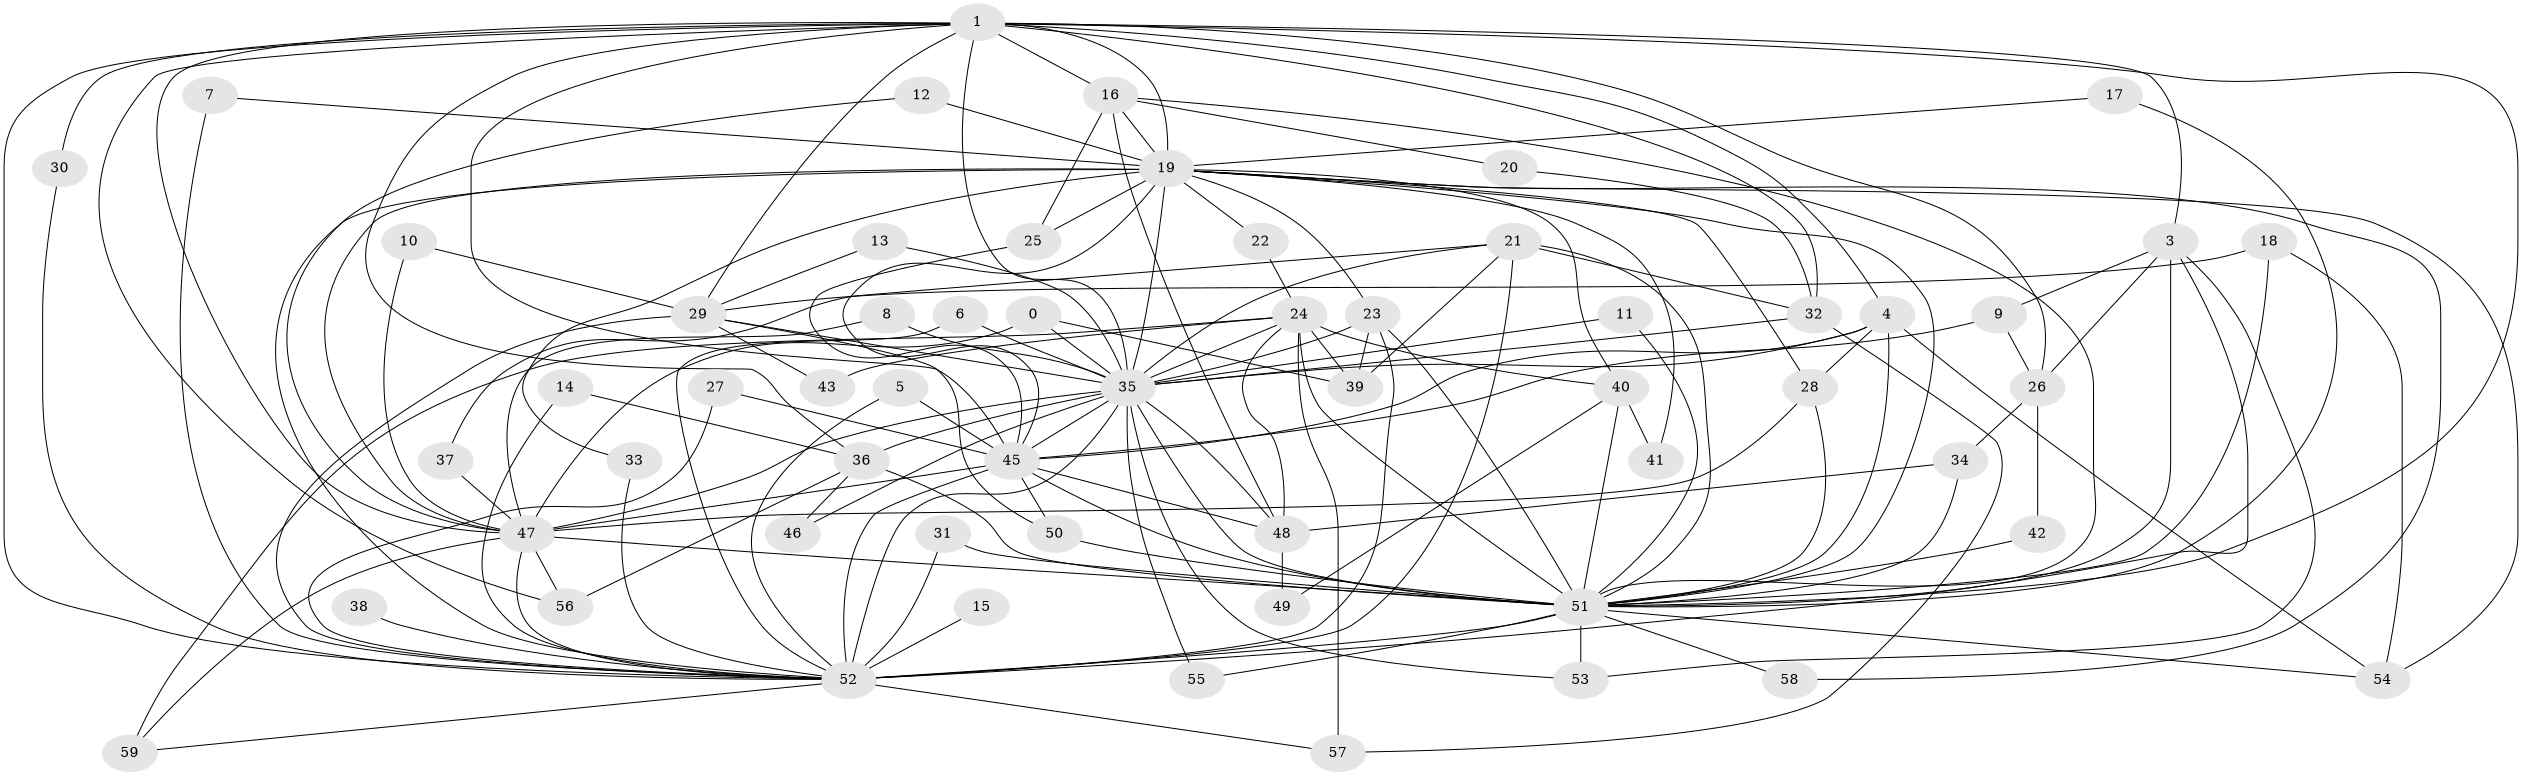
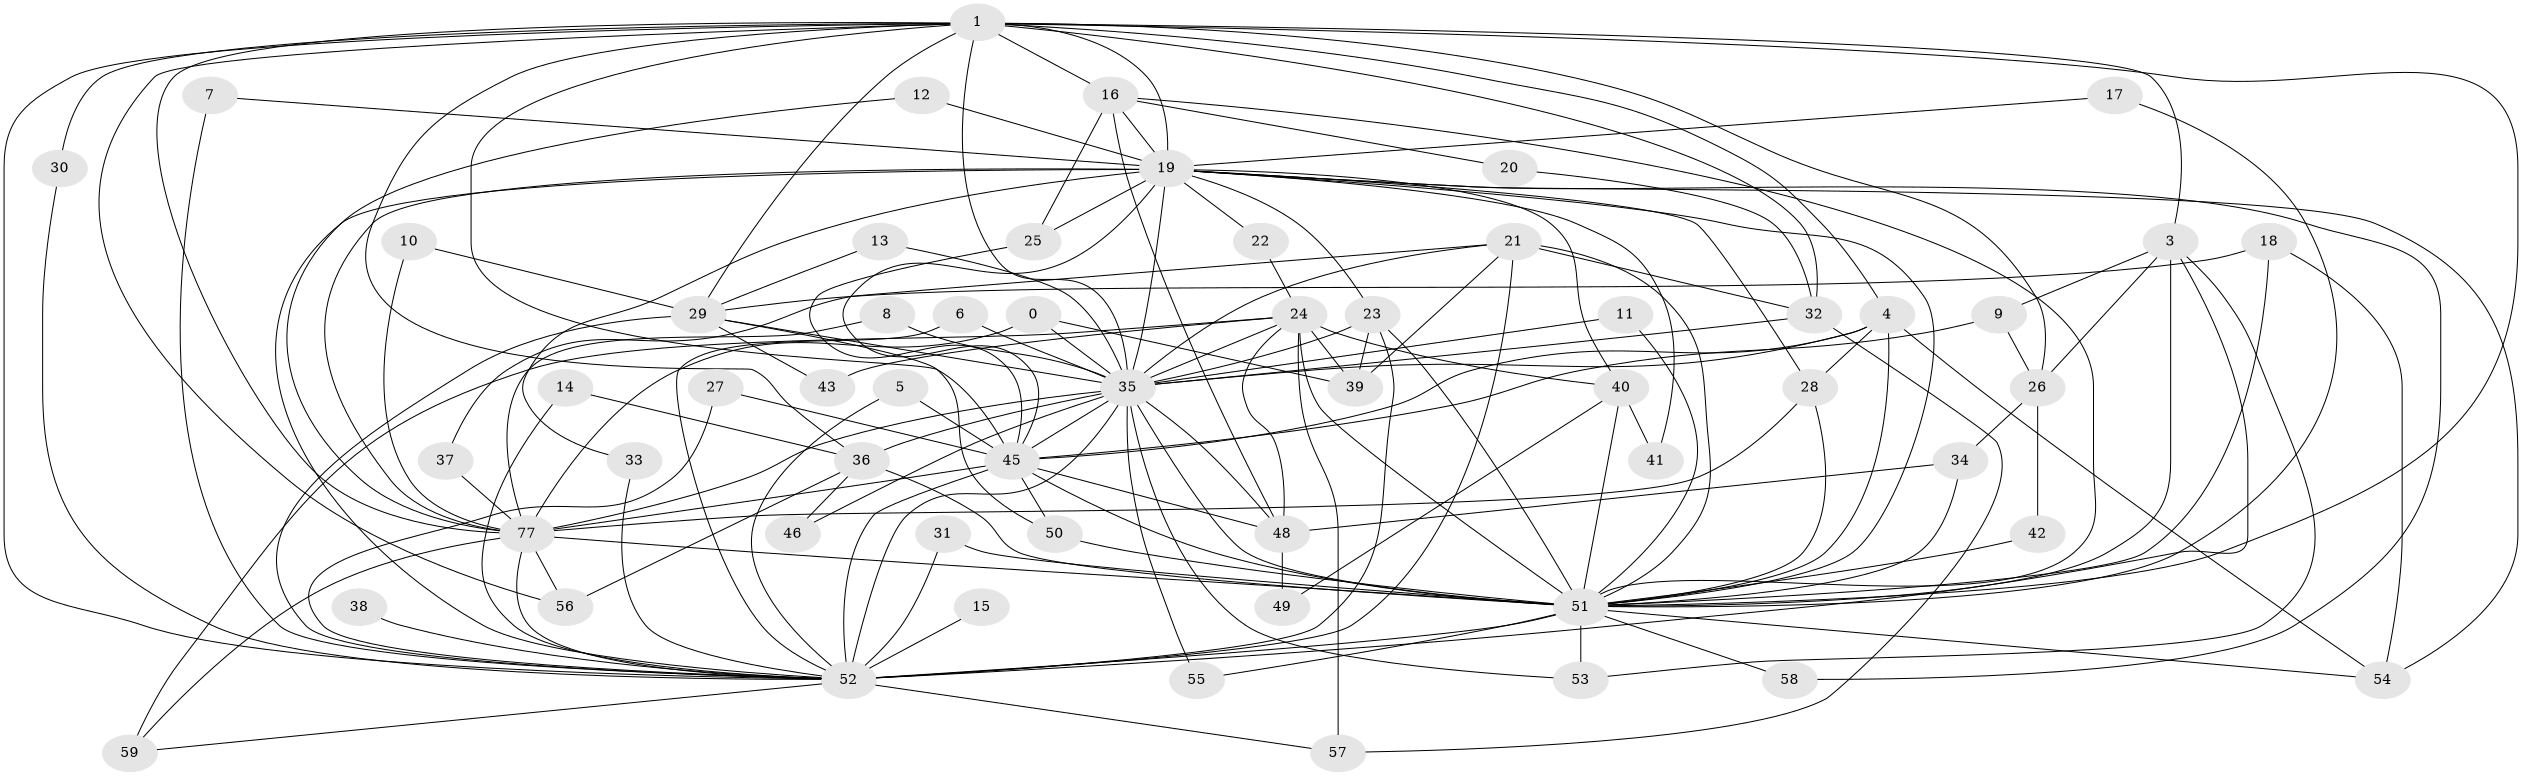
node "47": label "47" -> "77"
